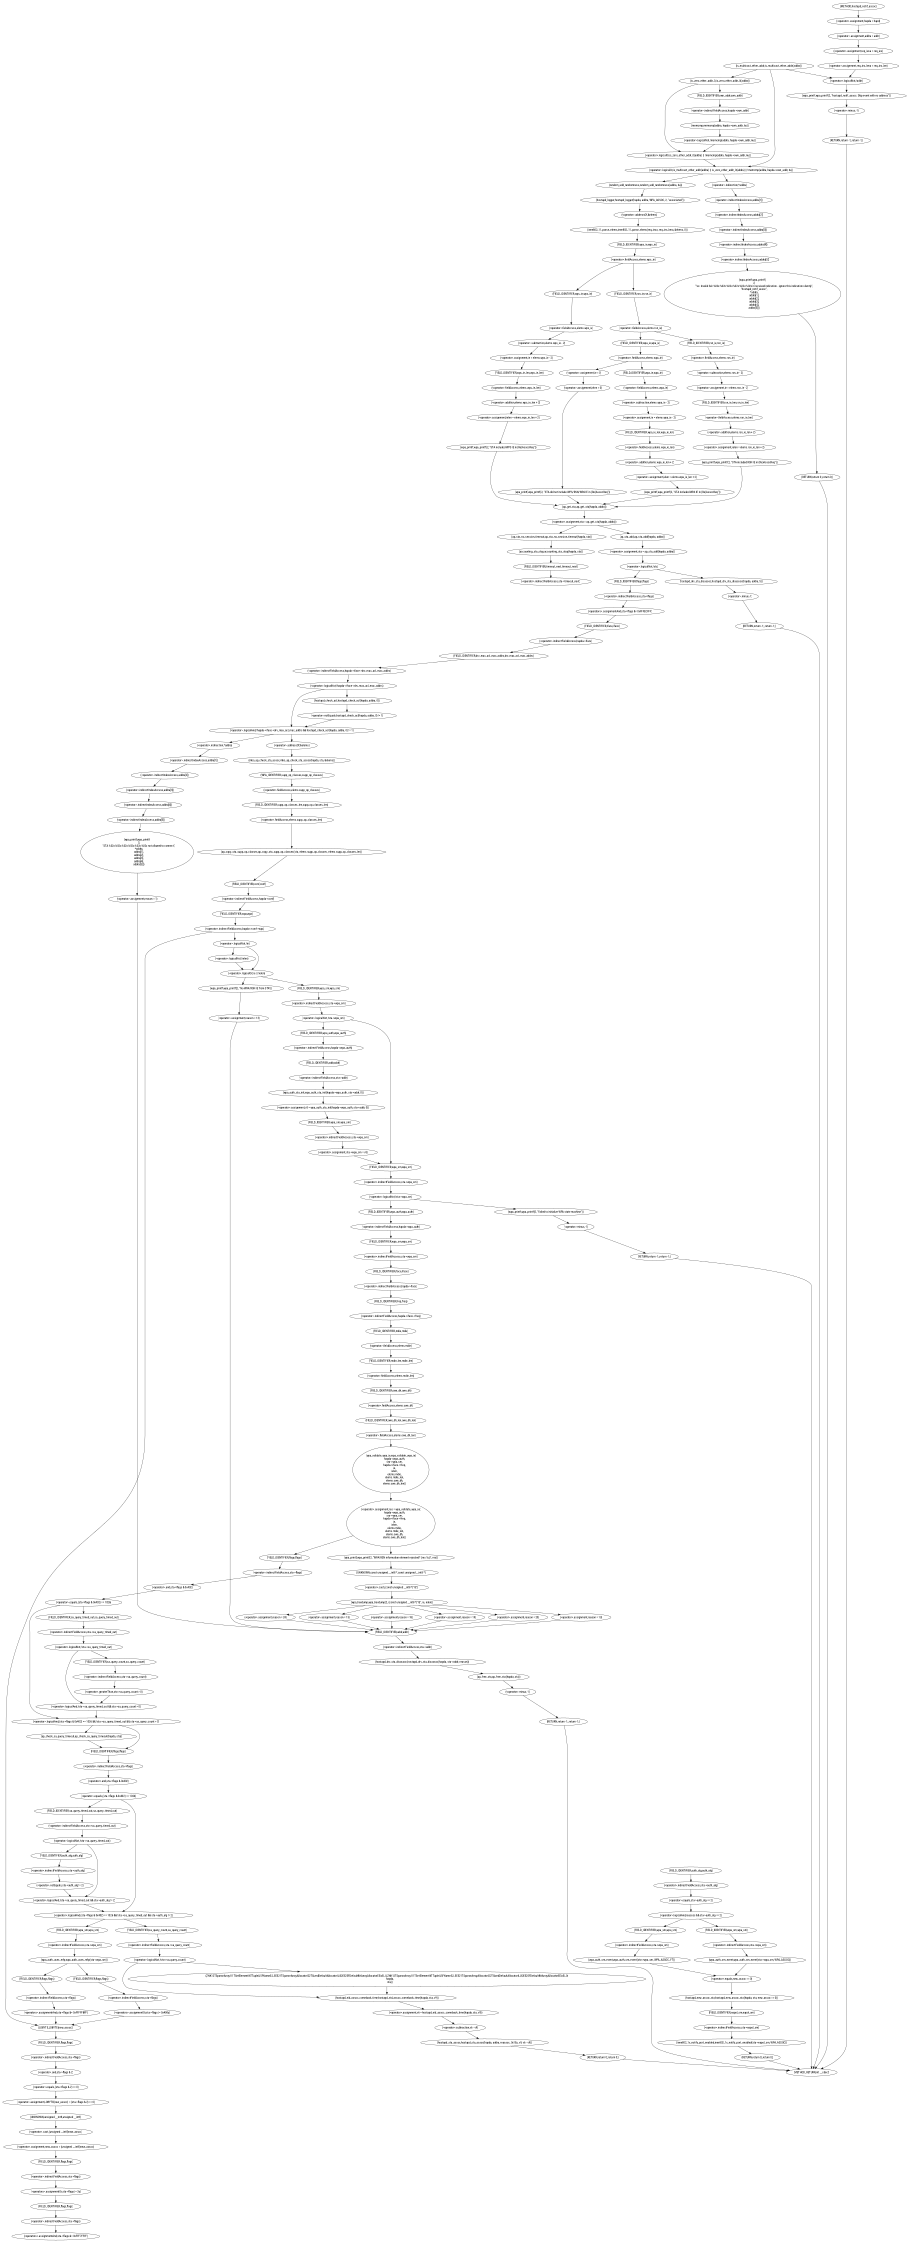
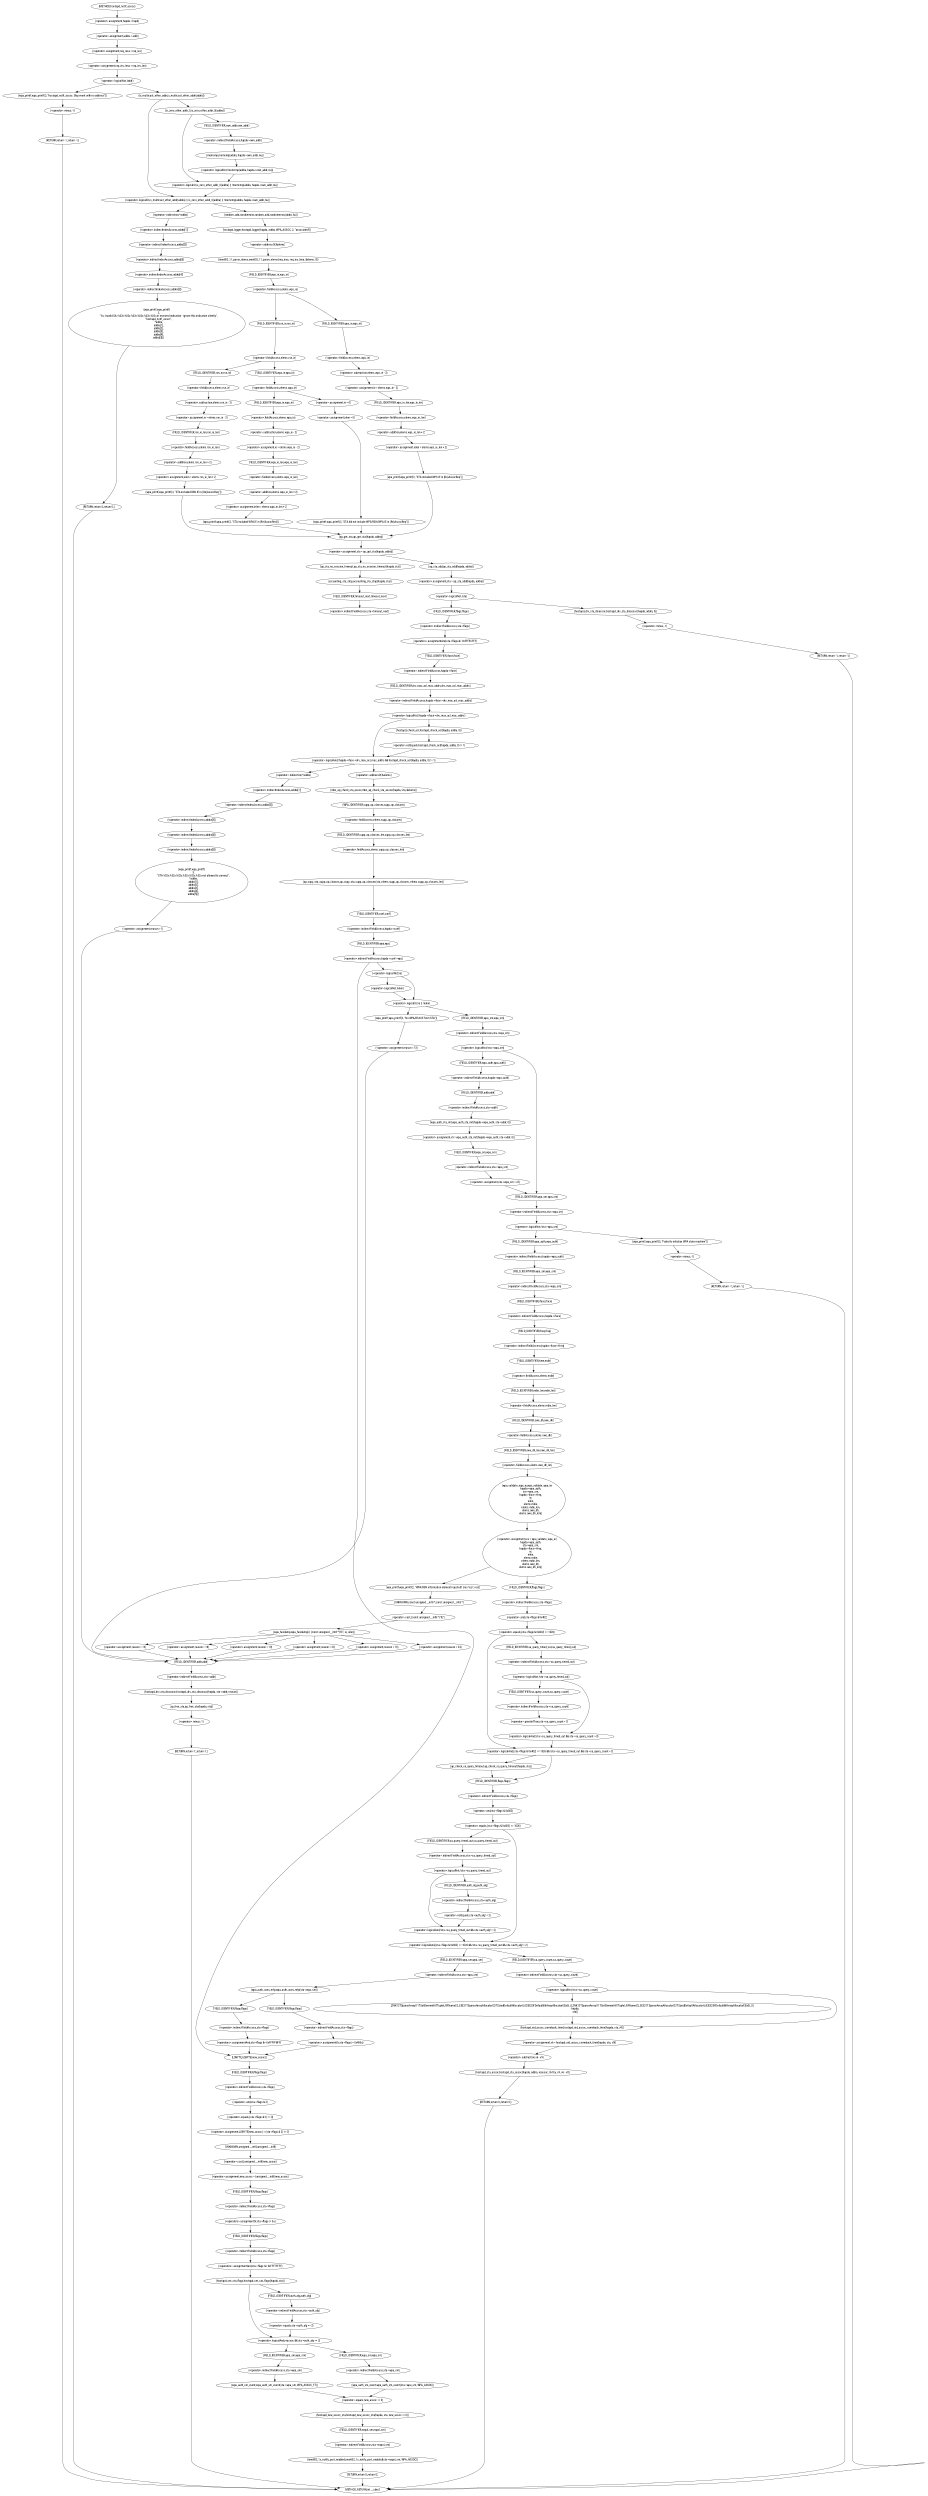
edge "(is_multicast_ether_addr,is_multicast_ether_addr(addra))" -> "(<operator>.logicalNot,!addr)": reversed
node "(FIELD_IDENTIFIER,mdie,mdie)": label "(FIELD_IDENTIFIER,mdie,mdie)" -> "(FIELD_IDENTIFIER,time,mdie)"
node "(hostapd_set_sta_flags,hostapd_set_sta_flags(hapda, sta))": added
